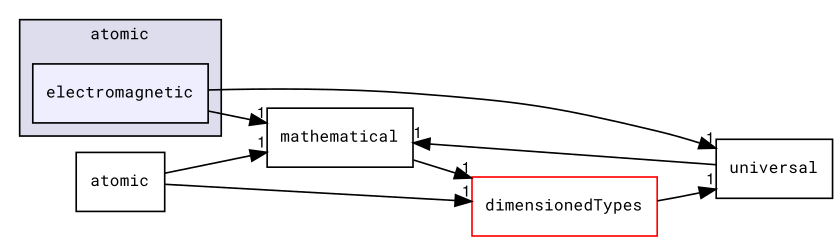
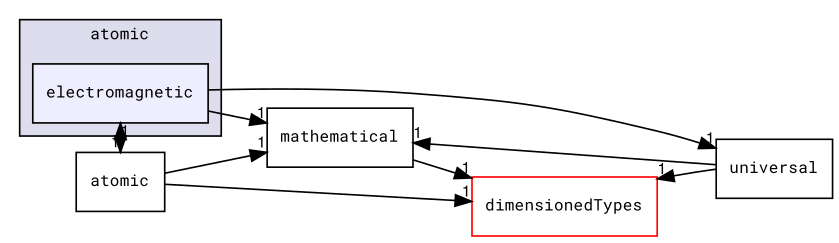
edge "electromagnetic" -> "atomic": added
edge "atomic" -> "electromagnetic": added
edge "dimensionedTypes" -> "universal": reversed
